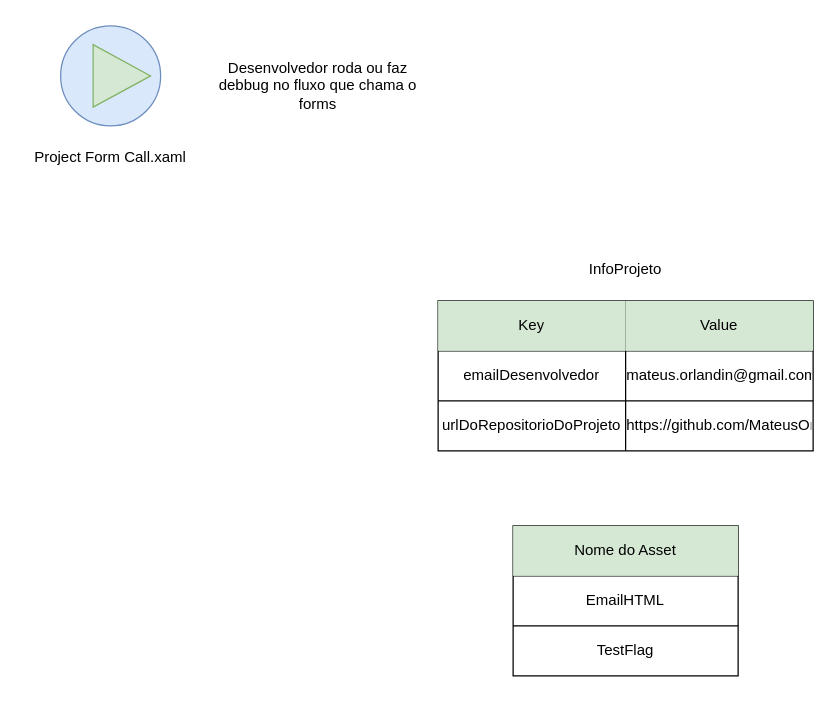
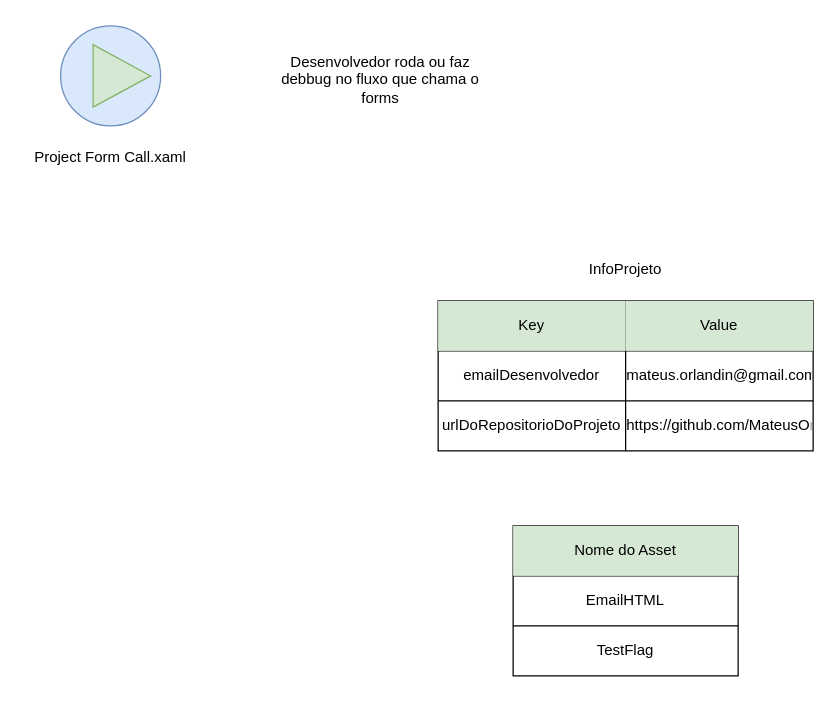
node "Desenvolvedor roda ou faz debbug no fluxo que chama o forms": moved (318, 85) -> (381, 79)
